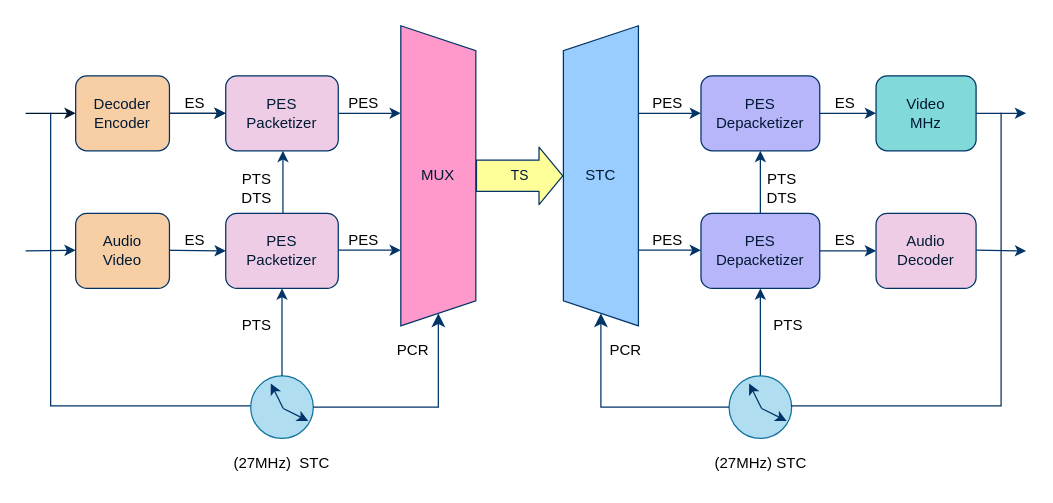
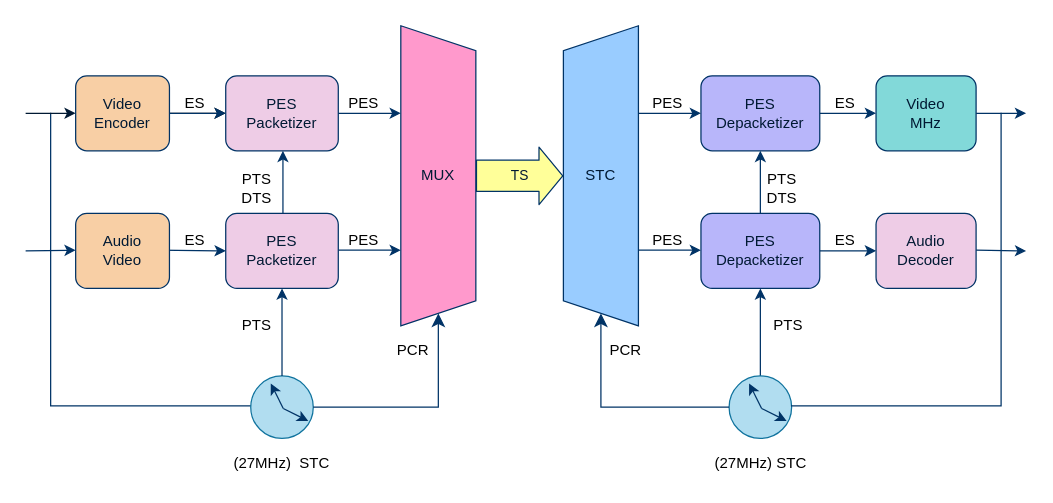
node "Decoder Encoder": label "Decoder Encoder" -> "Video Encoder"
